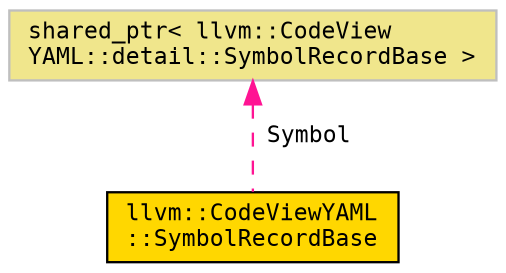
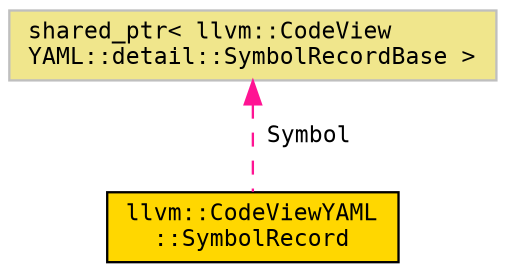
node "llvm::CodeViewYAML ::SymbolRecordBase": label "llvm::CodeViewYAML ::SymbolRecordBase" -> "llvm::CodeViewYAML ::SymbolRecord"
